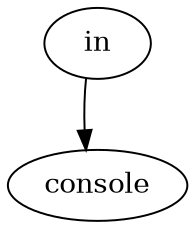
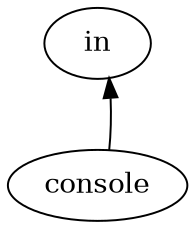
edge "in" -> "console": reversed
